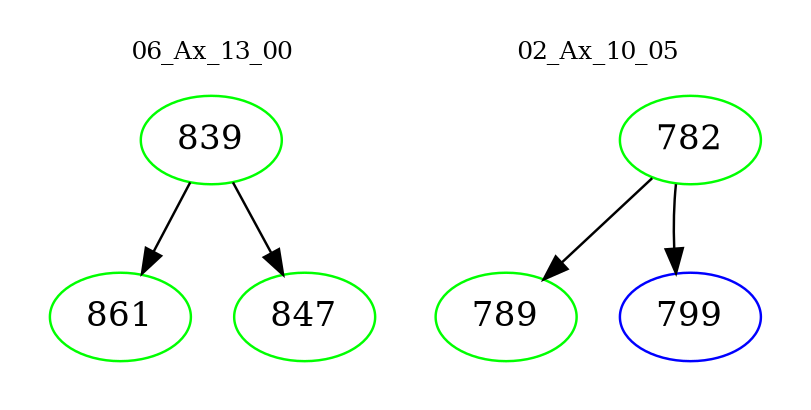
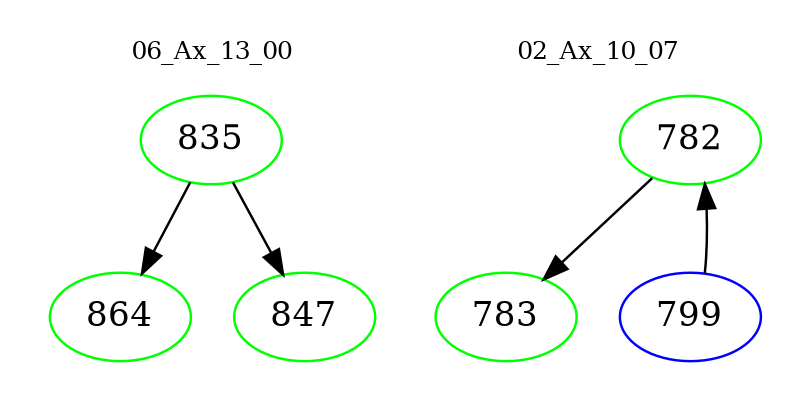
cluster "02_Ax_10_05": label "02_Ax_10_05" -> "02_Ax_10_07"
node "839": label "839" -> "835"
edge "782" -> "799": reversed
node "861": label "861" -> "864"
node "789": label "789" -> "783"
